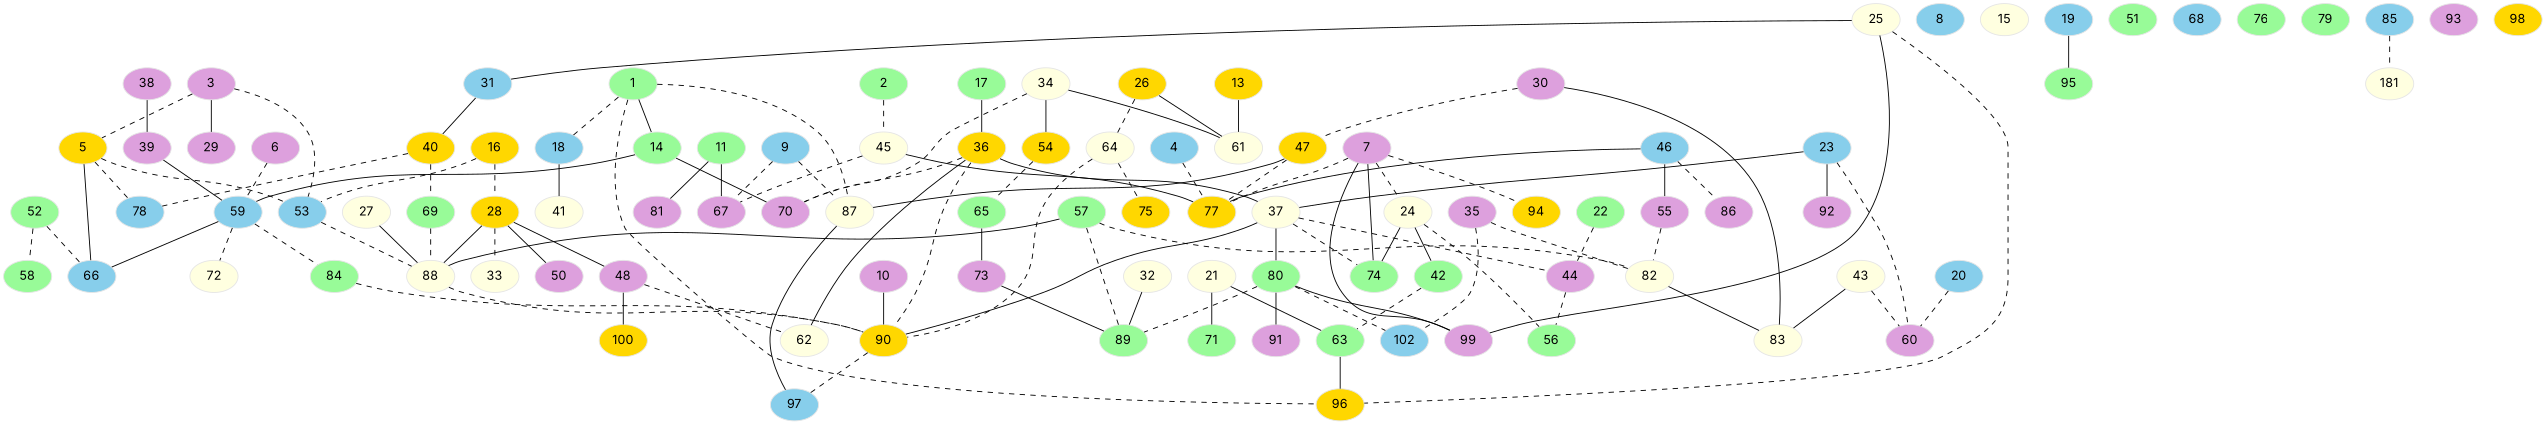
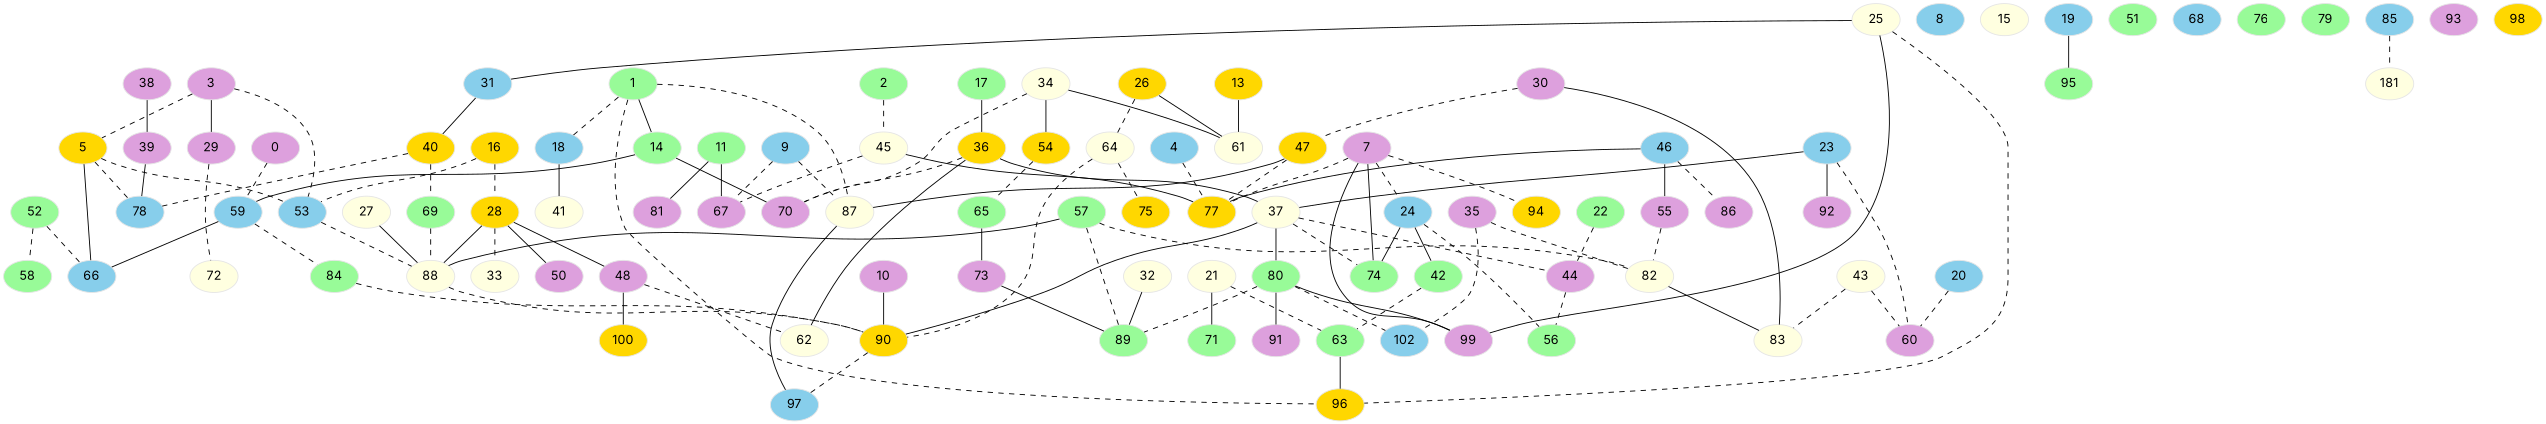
node "6": label "6" -> "0"
edge "39" -- "59": now "39" -- "78"
node "24": fillcolor lightyellow -> skyblue
edge "59" -- "72": now "29" -- "72"
edge "36" -- "90": removed
edge "21" -- "63": style solid -> dashed
edge "43" -- "83": style solid -> dashed
